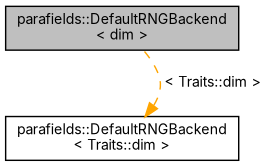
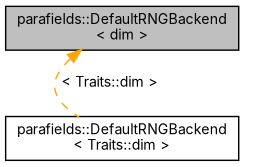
edge "parafields::DefaultRNGBackend < dim >" -> "parafields::DefaultRNGBackend < Traits::dim >": reversed
